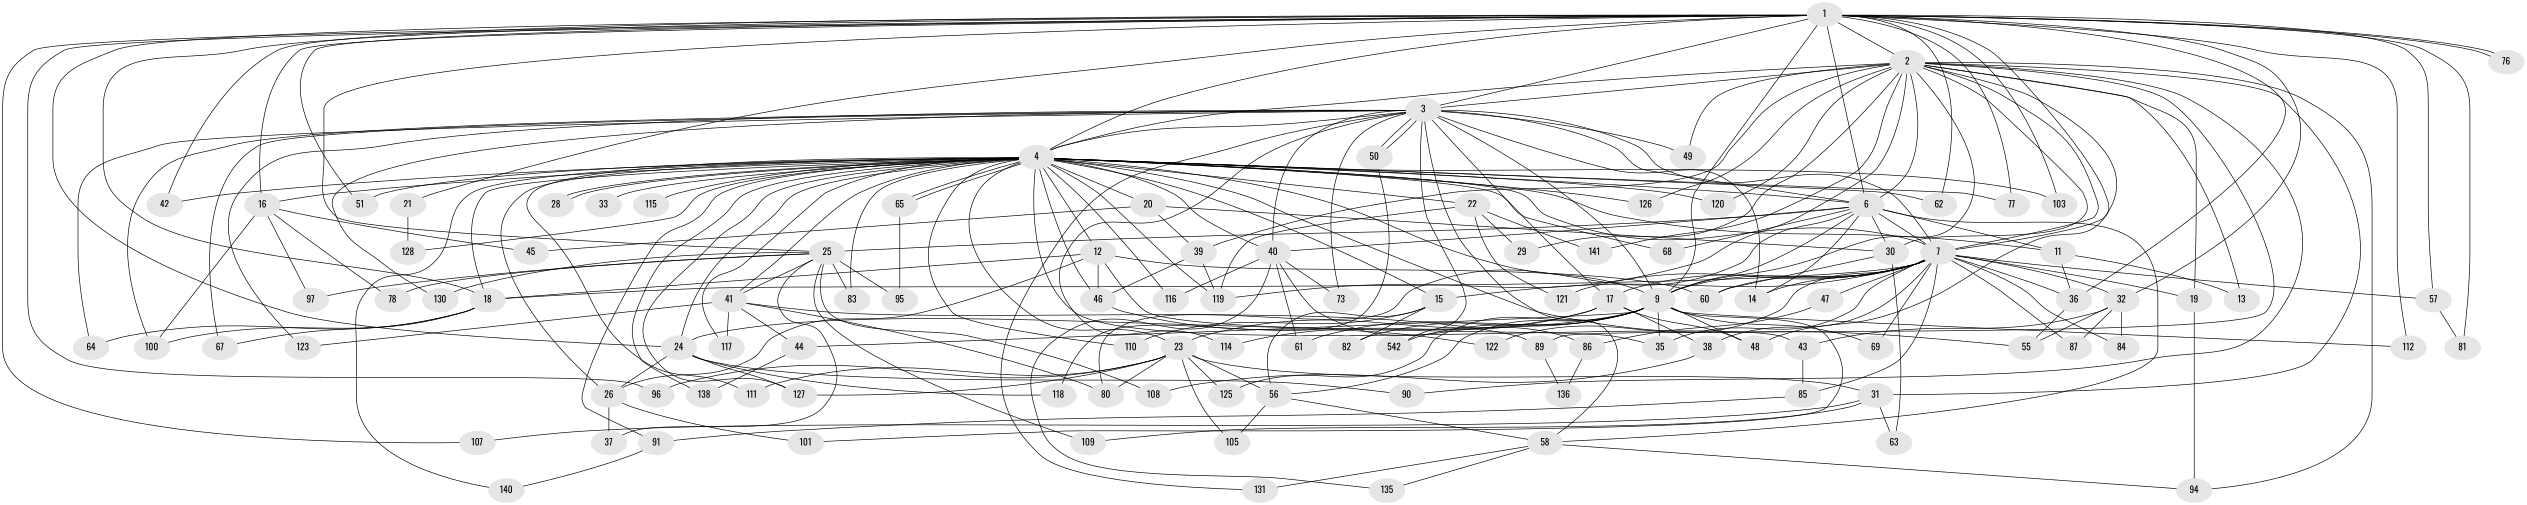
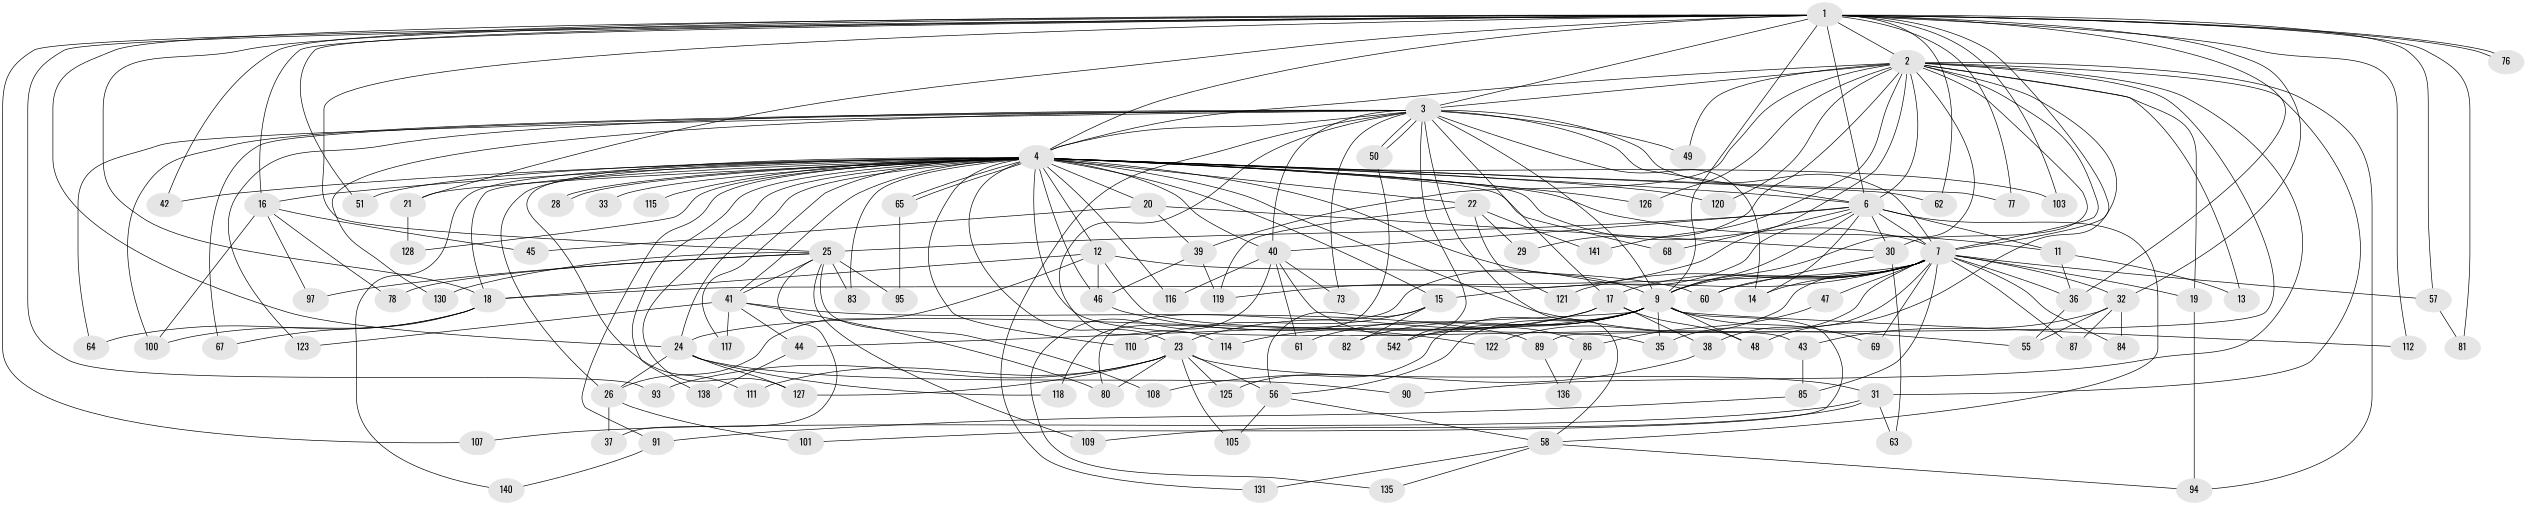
edge "4" -- "119": now "4" -- "21"
node "96": label "96" -> "93"
